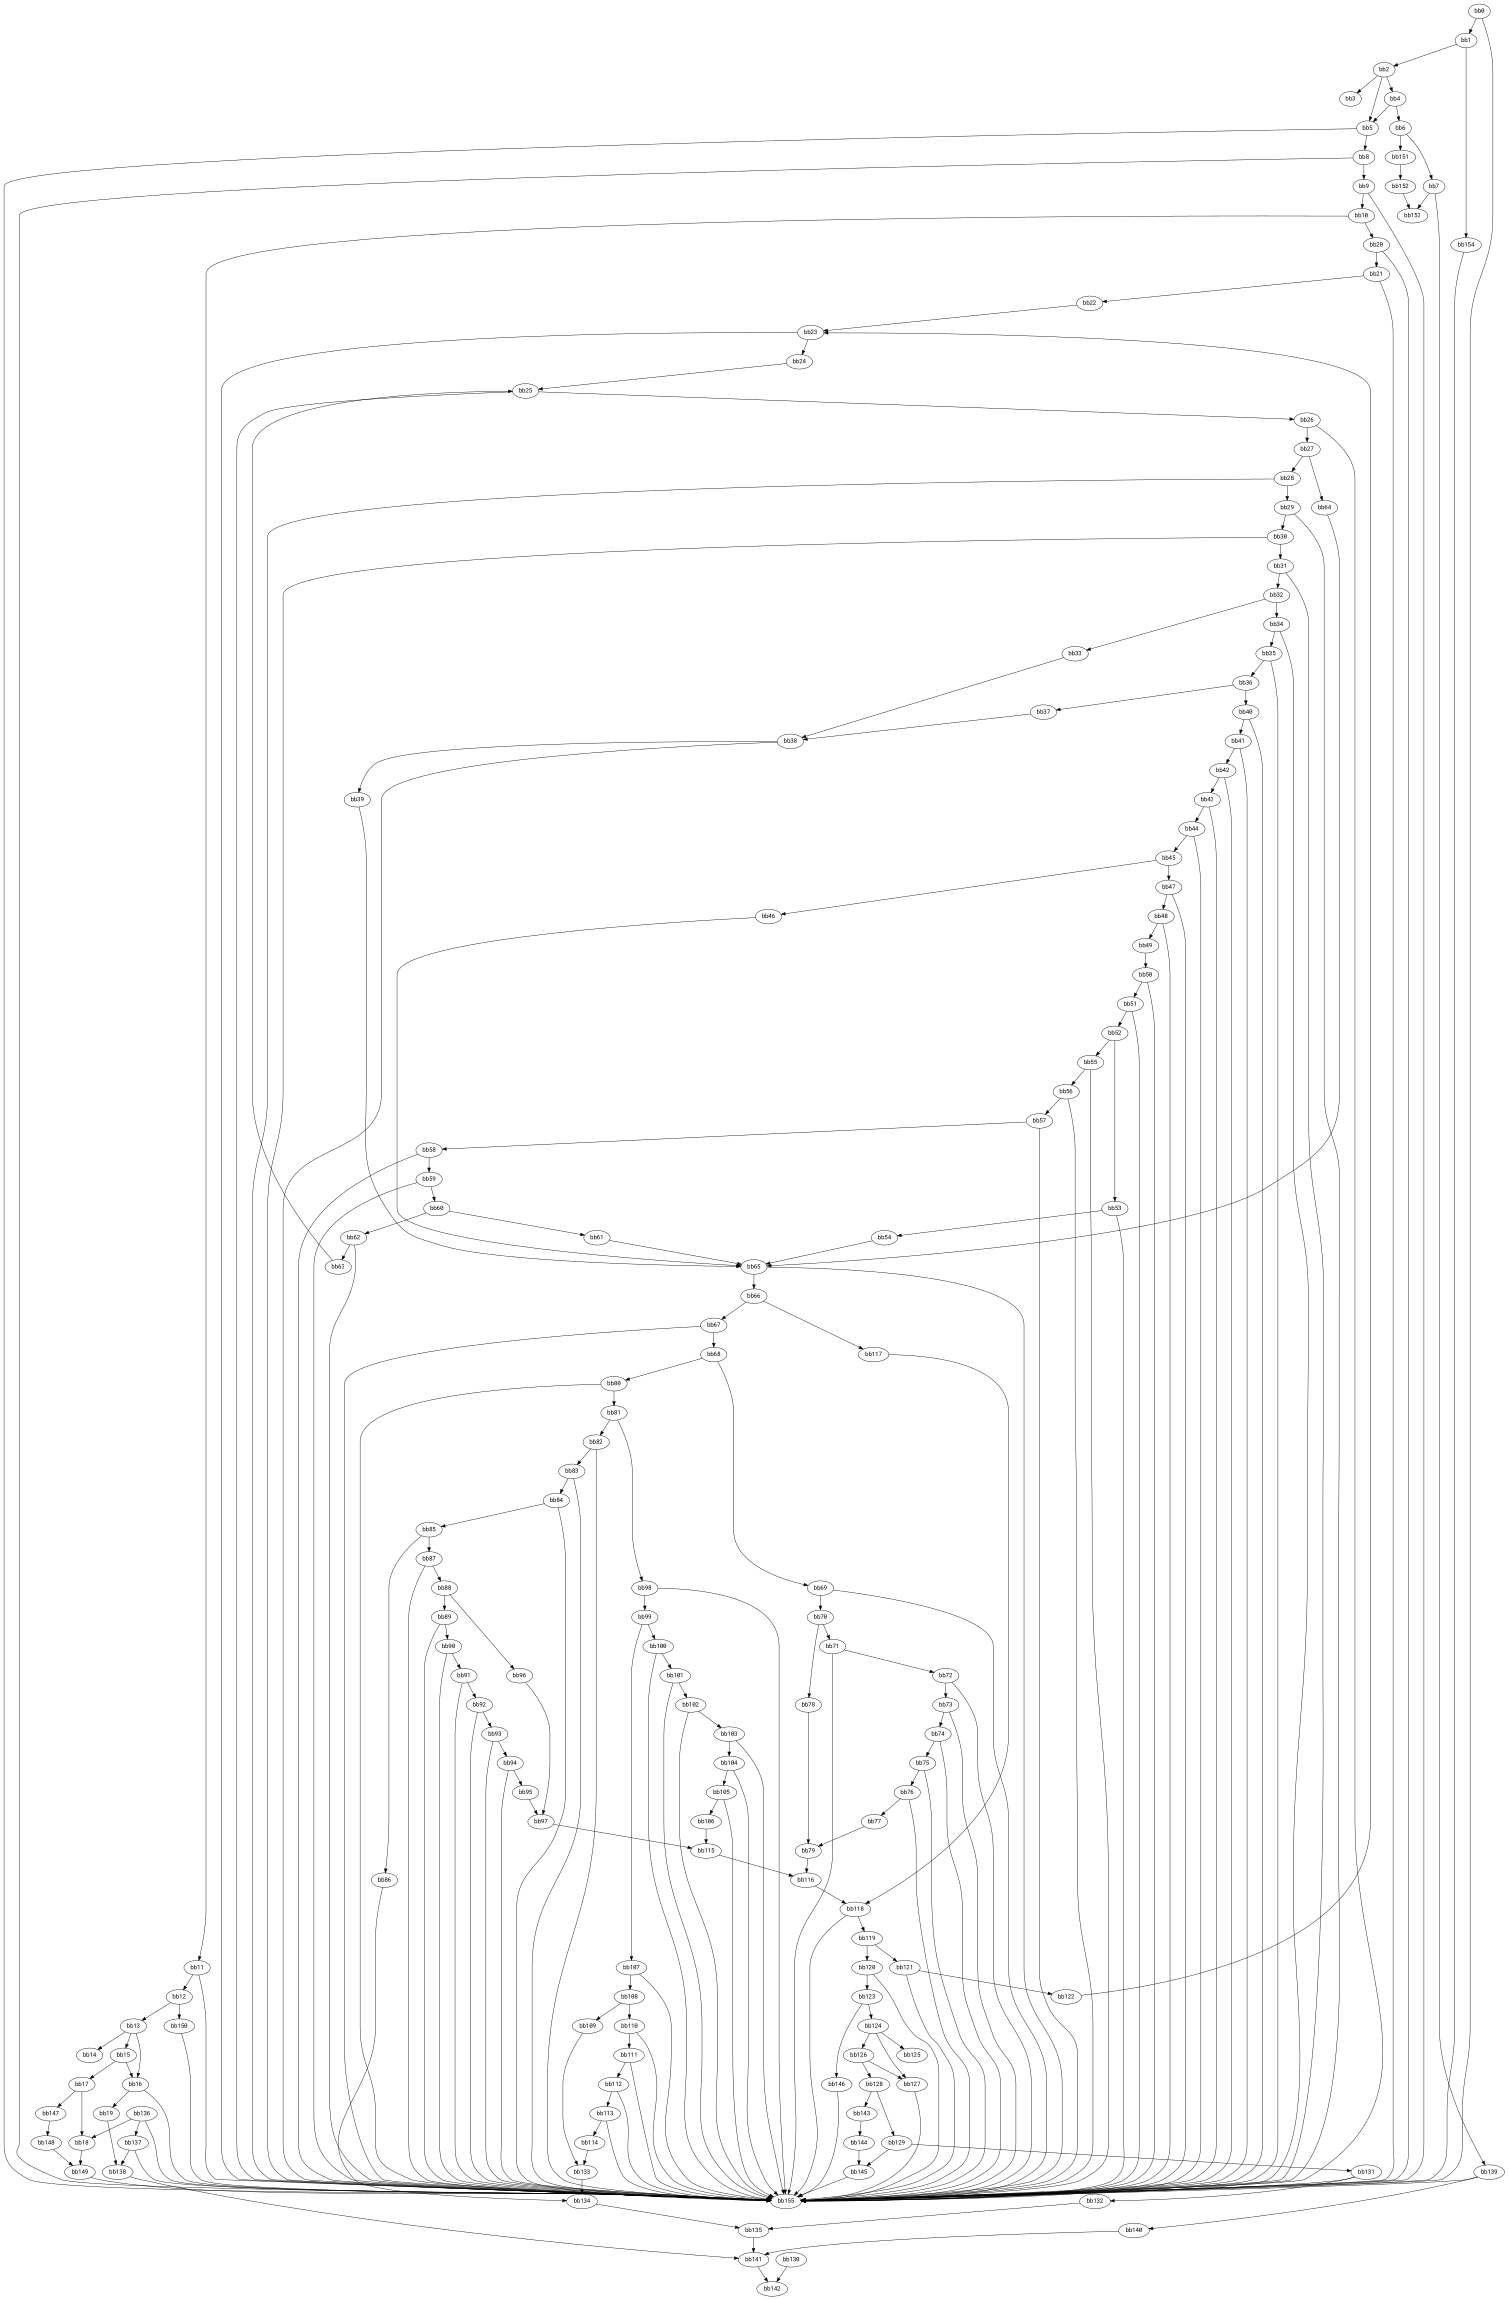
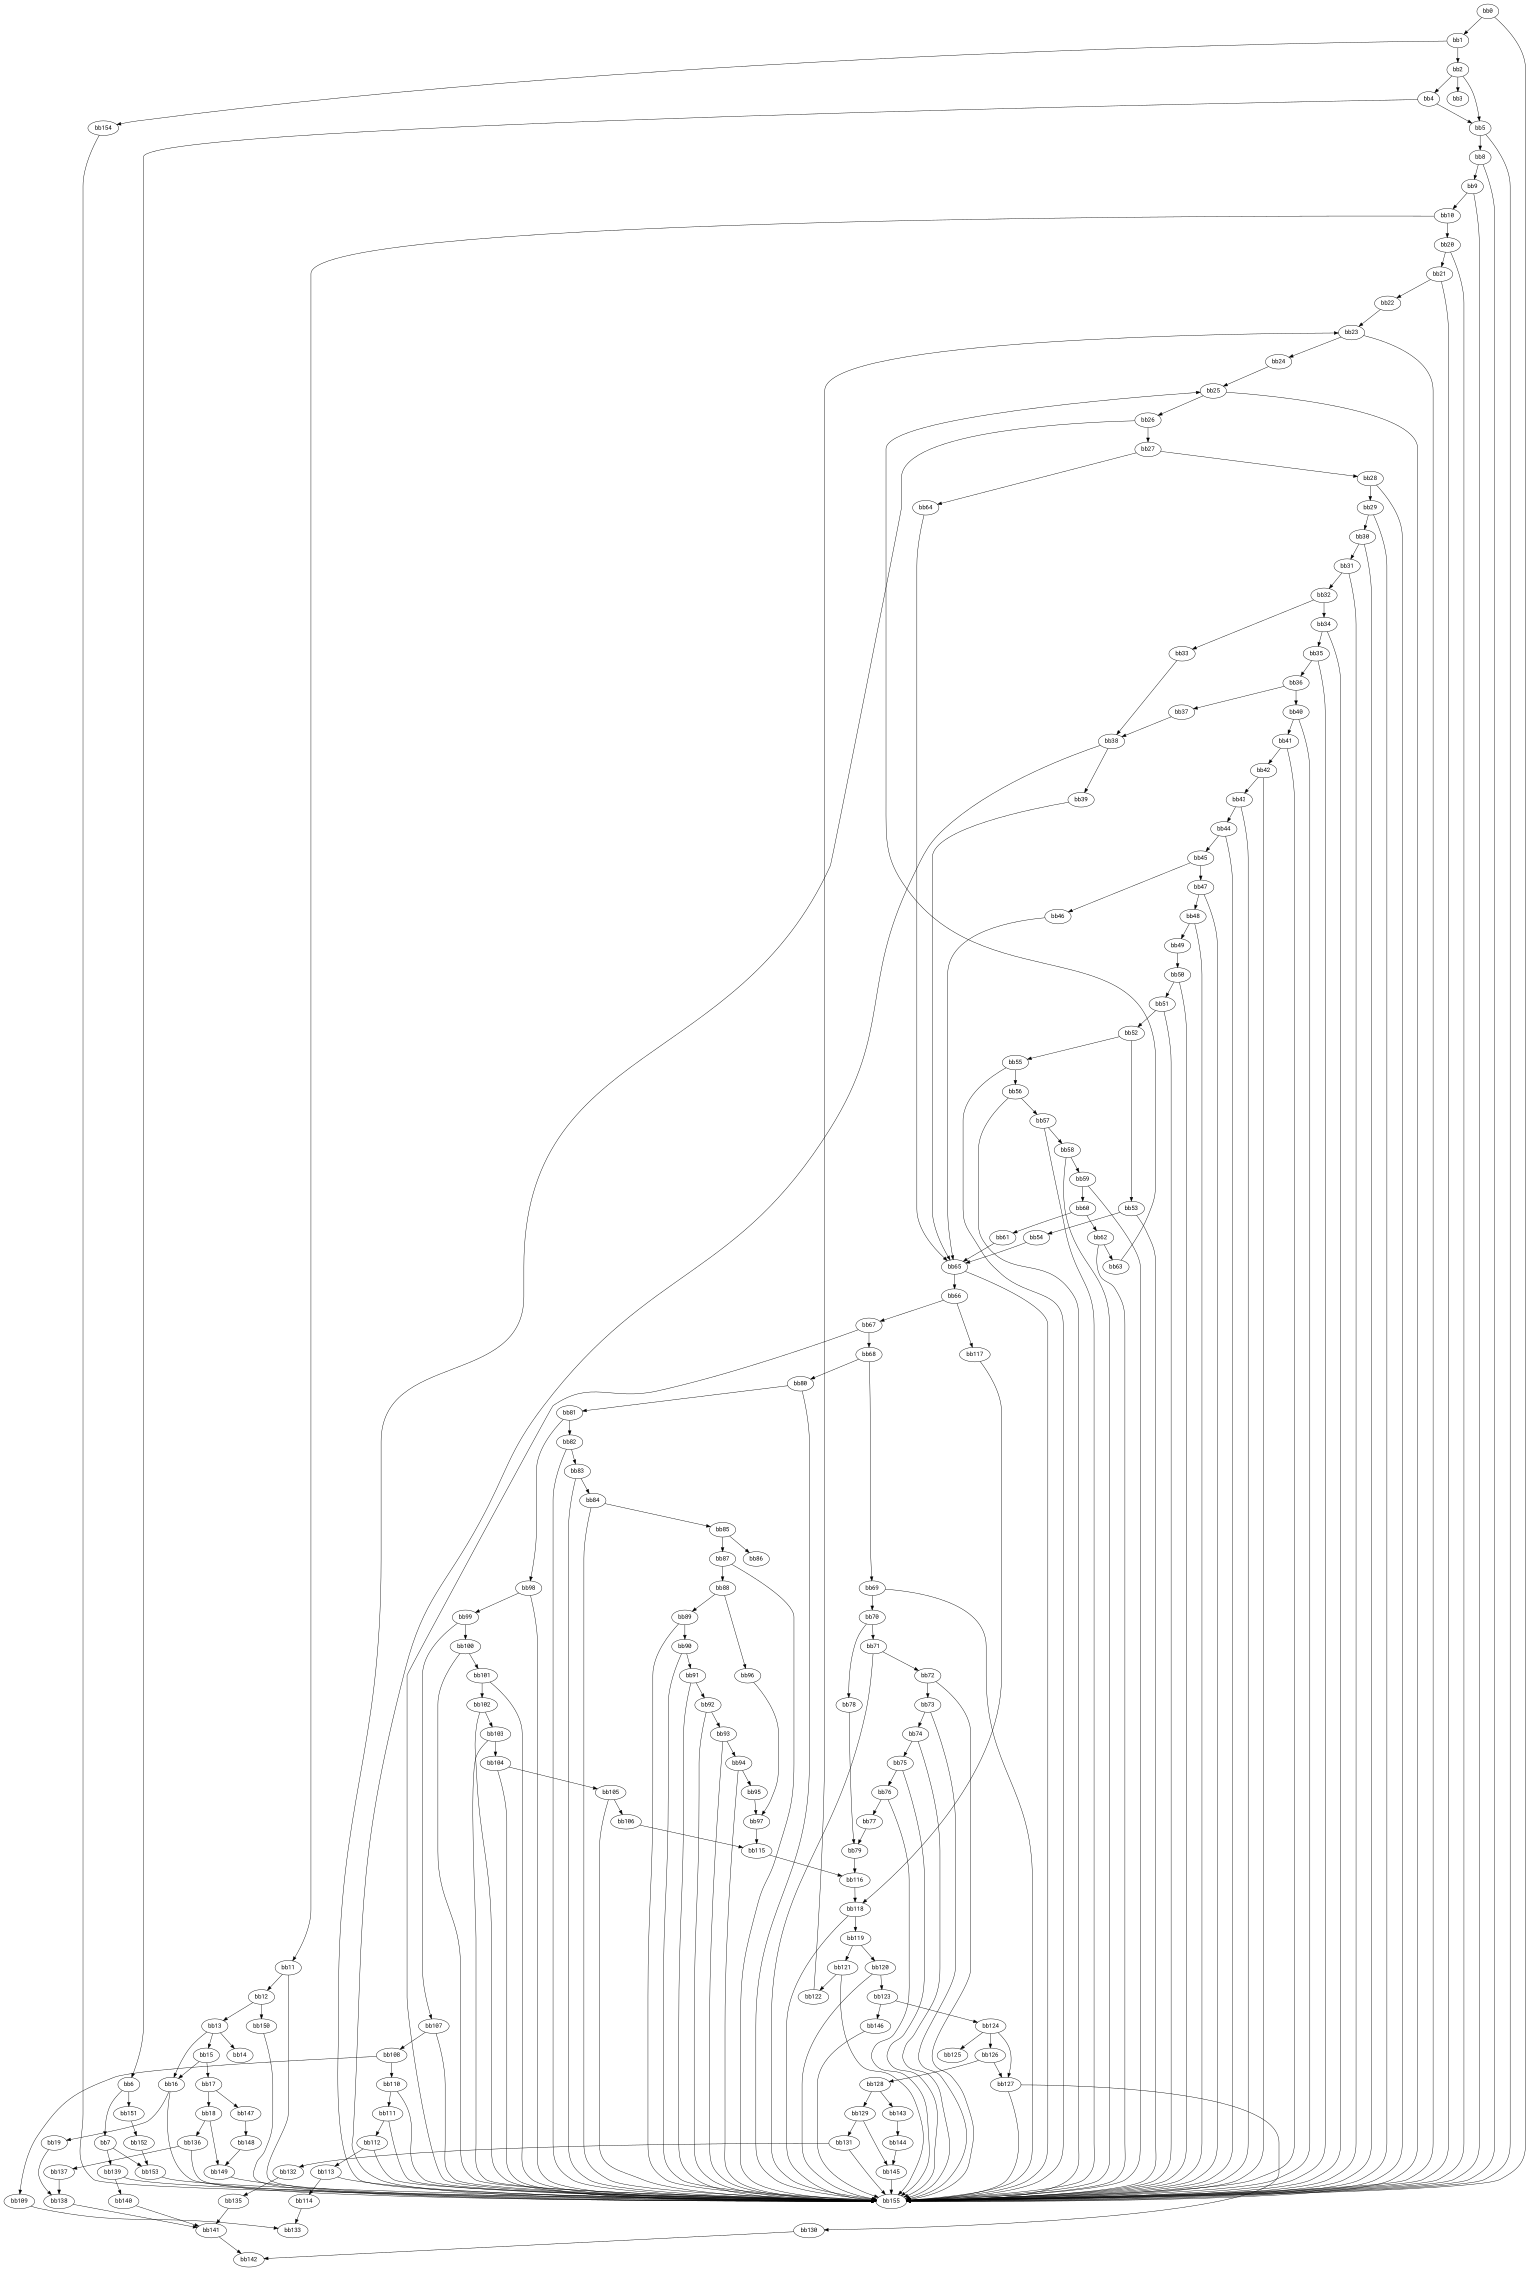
edge "bb136" -> "bb18": reversed
edge "bb137" -> "bb155": now "bb153" -> "bb155"
node "bb134": removed
edge "bb127" -> "bb130": added
